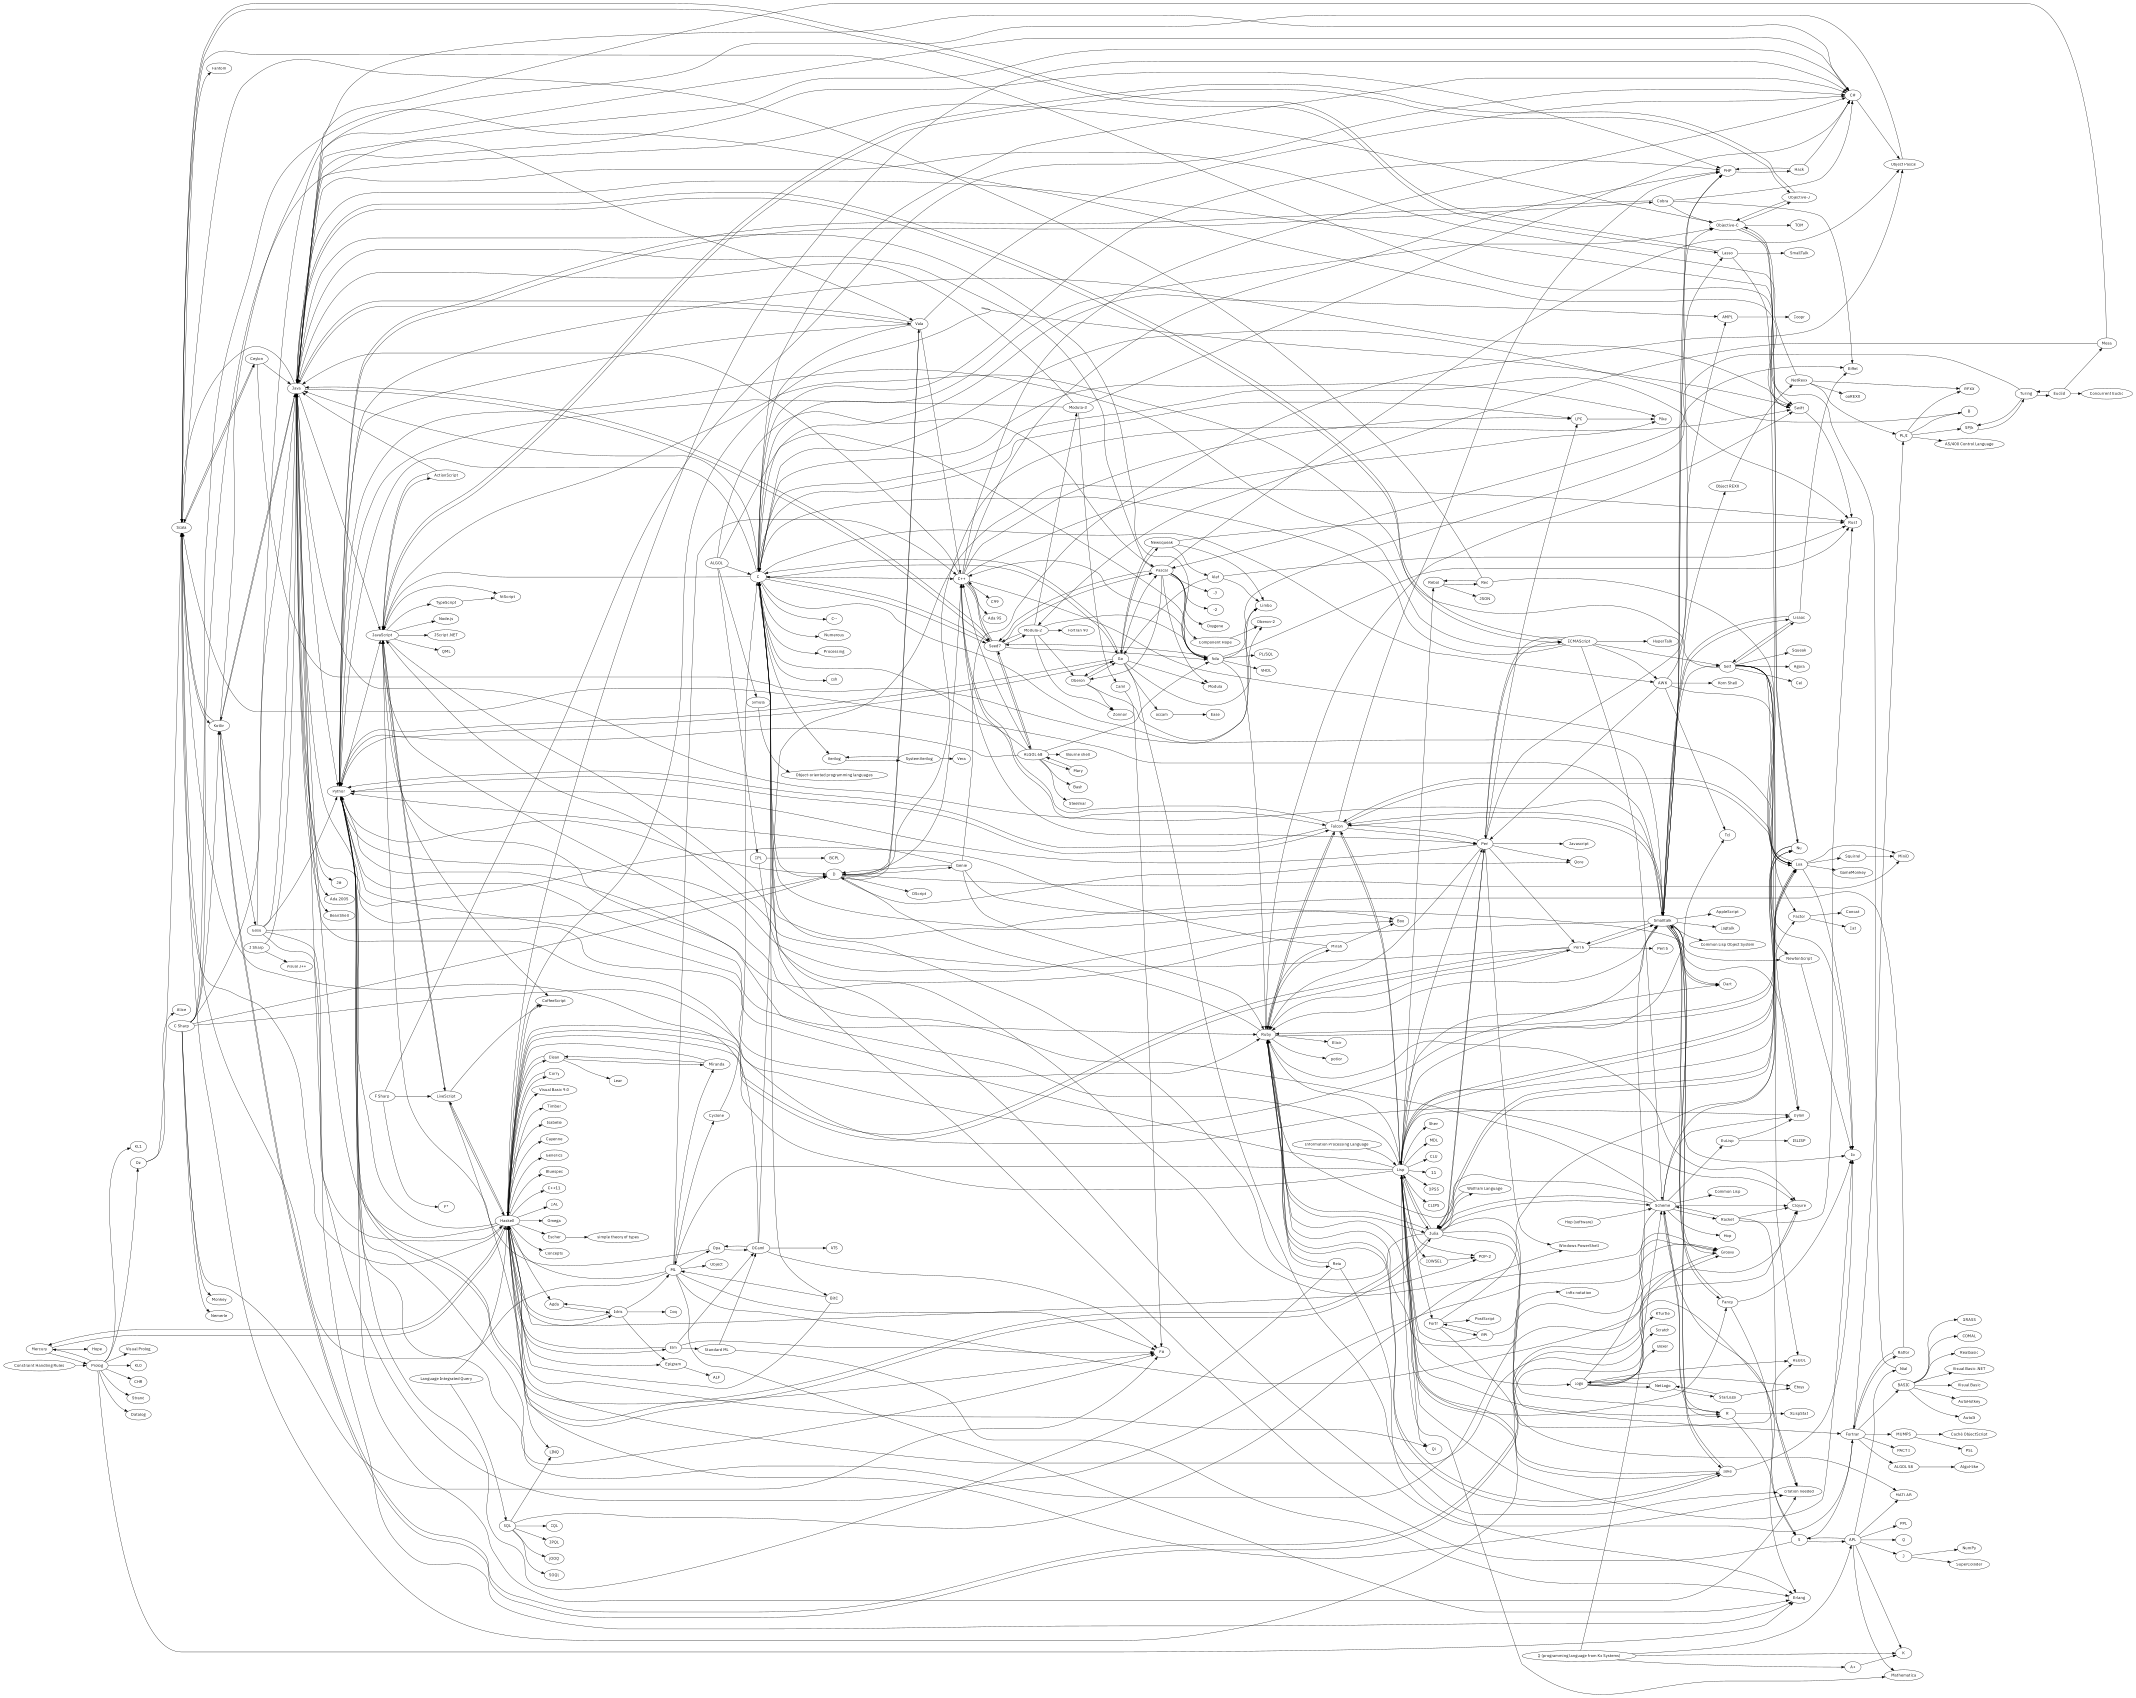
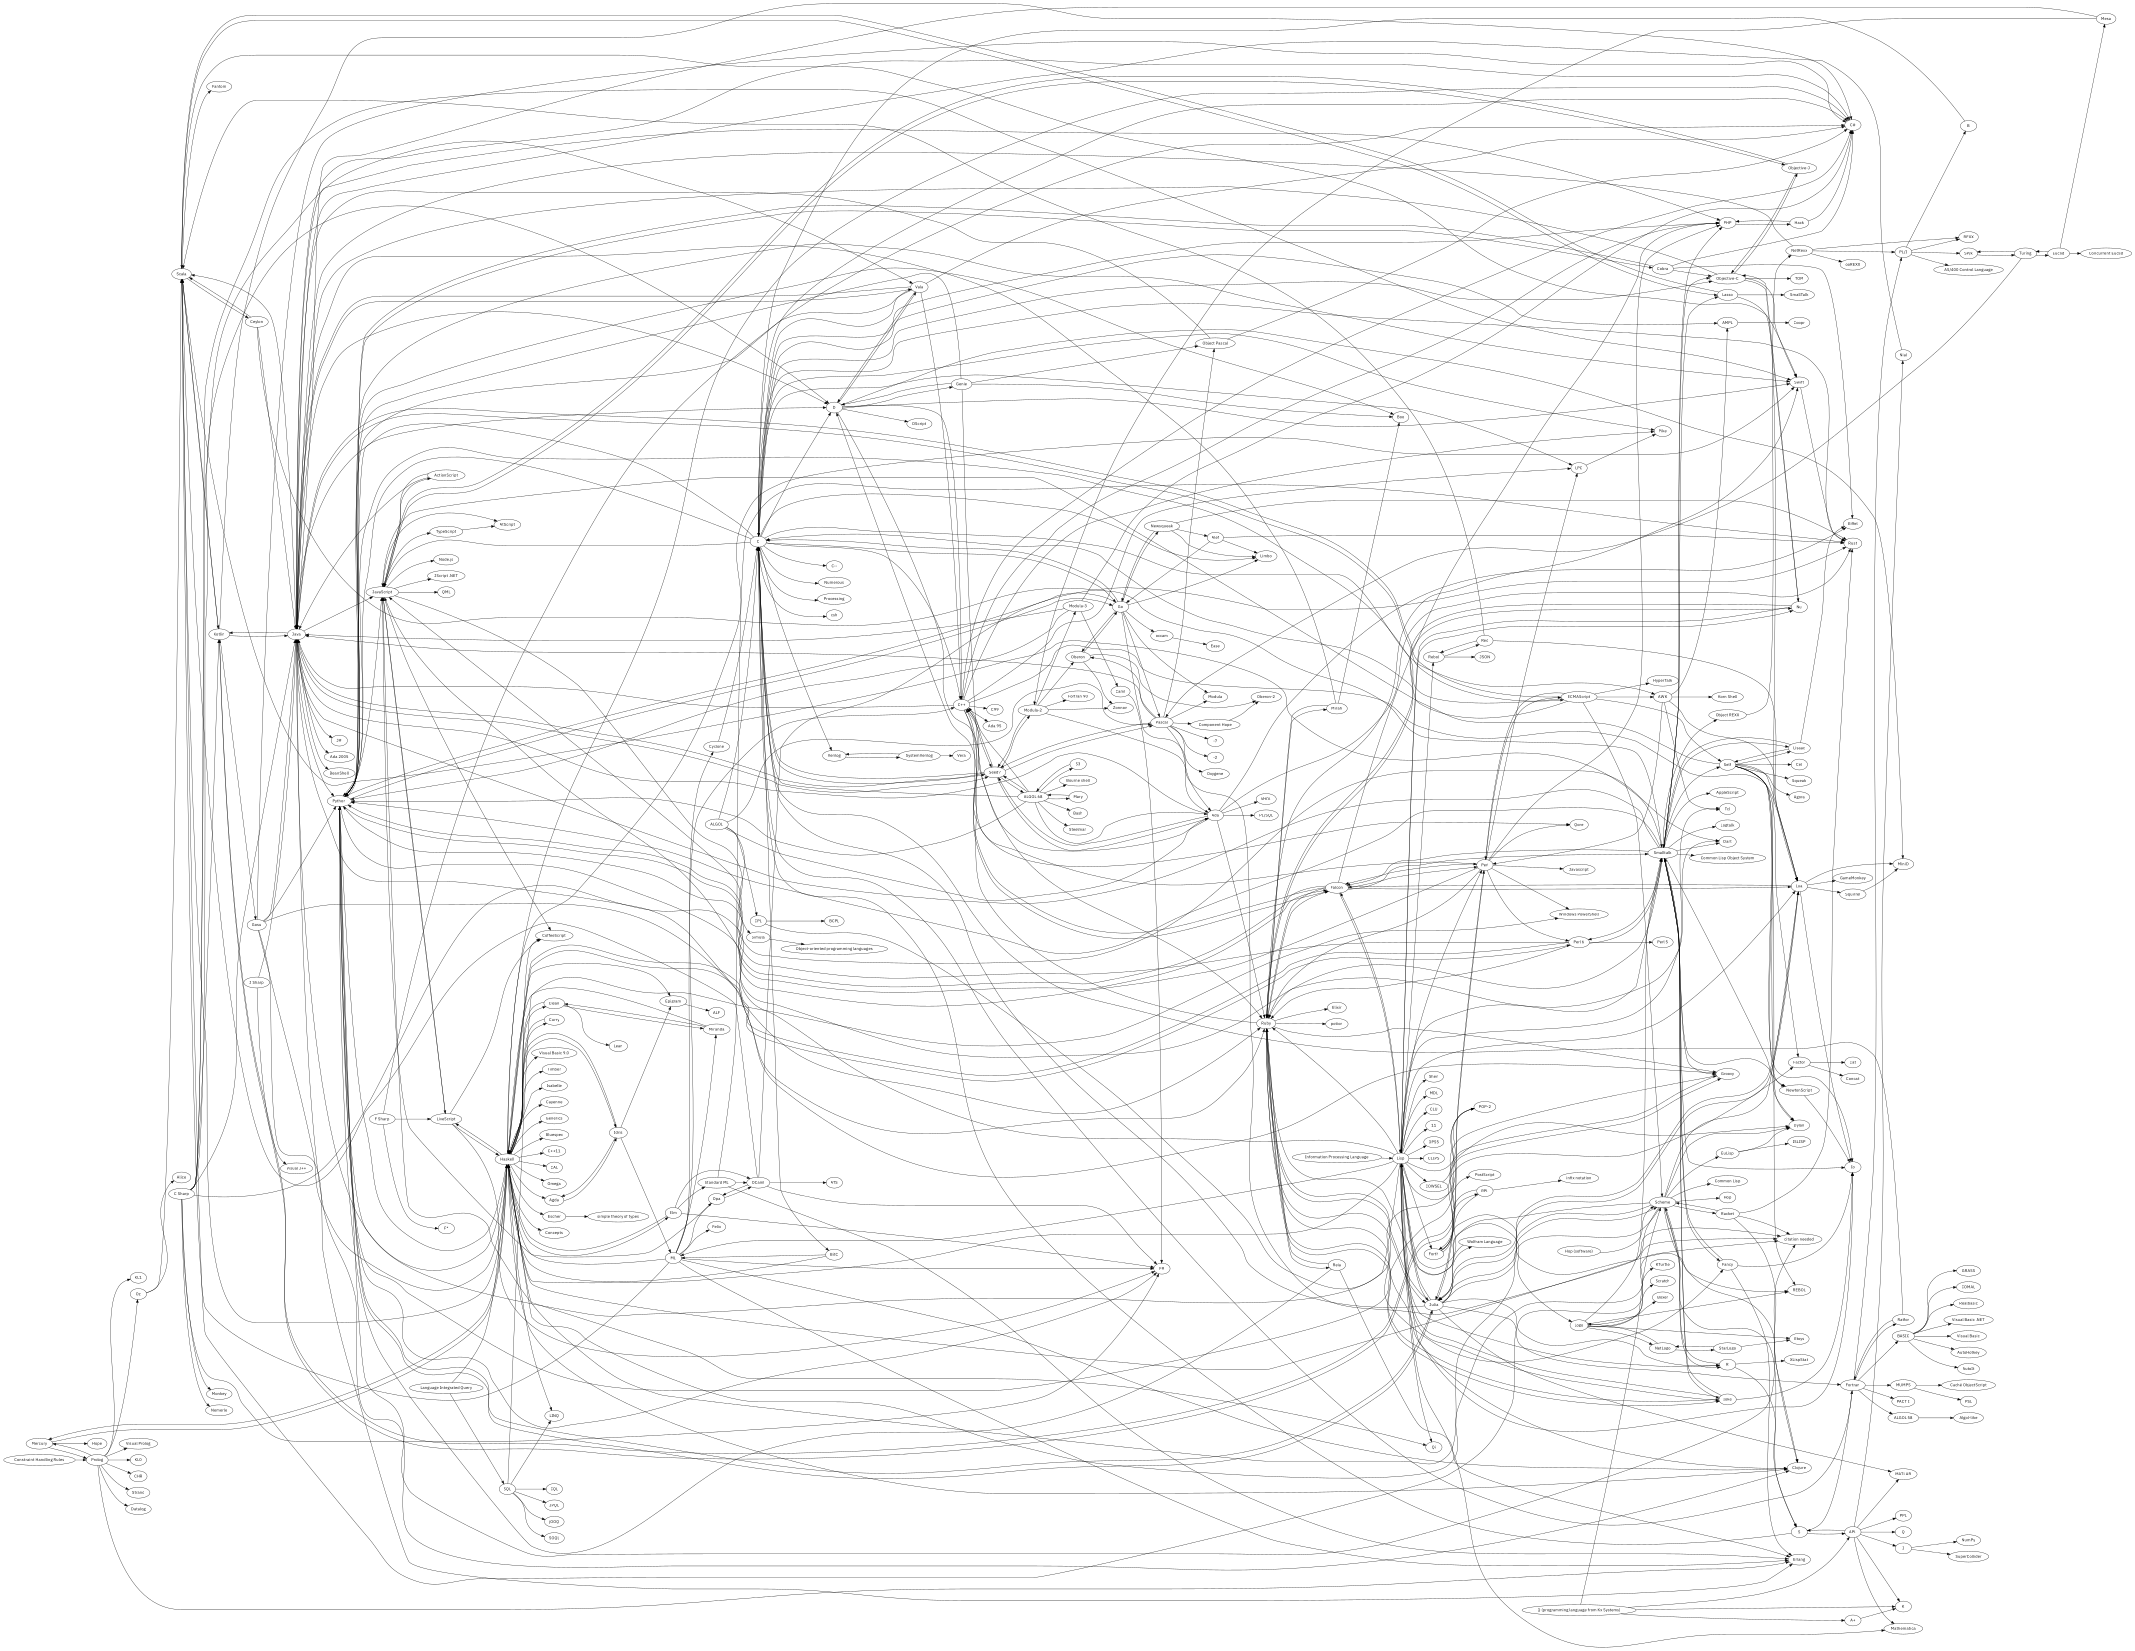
edge "C#" -> "Object Pascal": reversed
edge "Standard ML" -> "Rust": added
node "S3": added
node "Object": label "Object" -> "Felix"
node "Coq": removed
